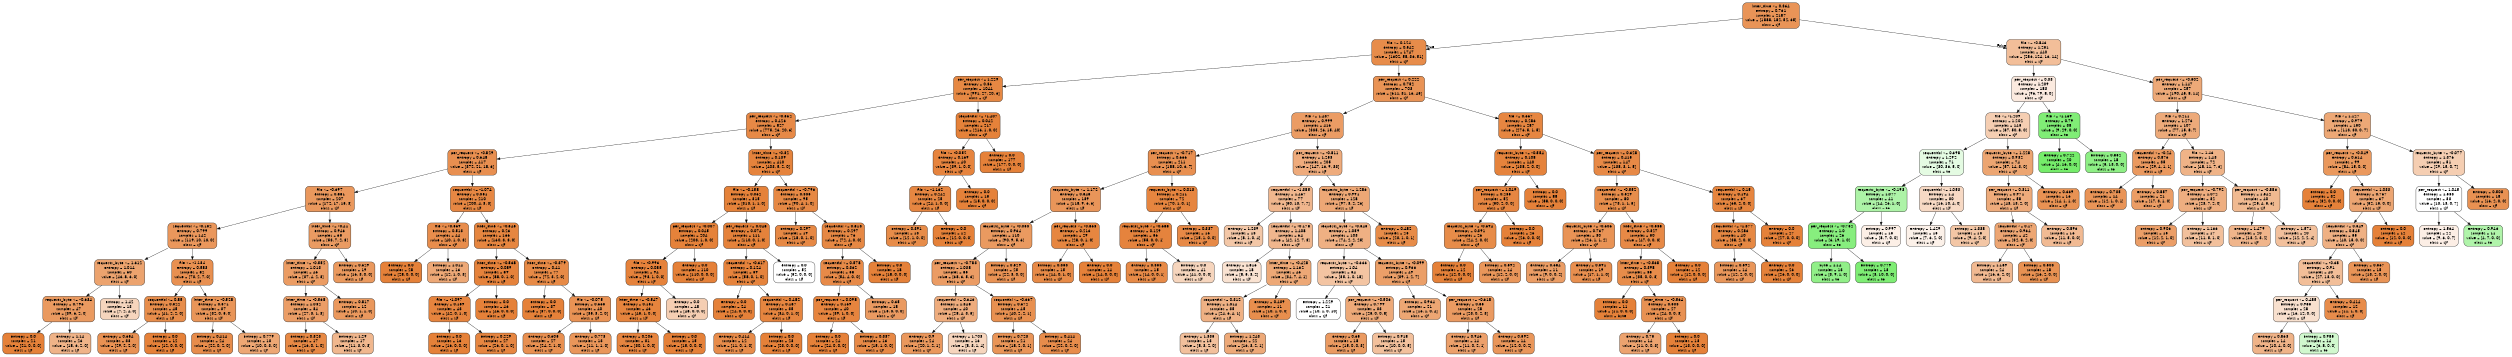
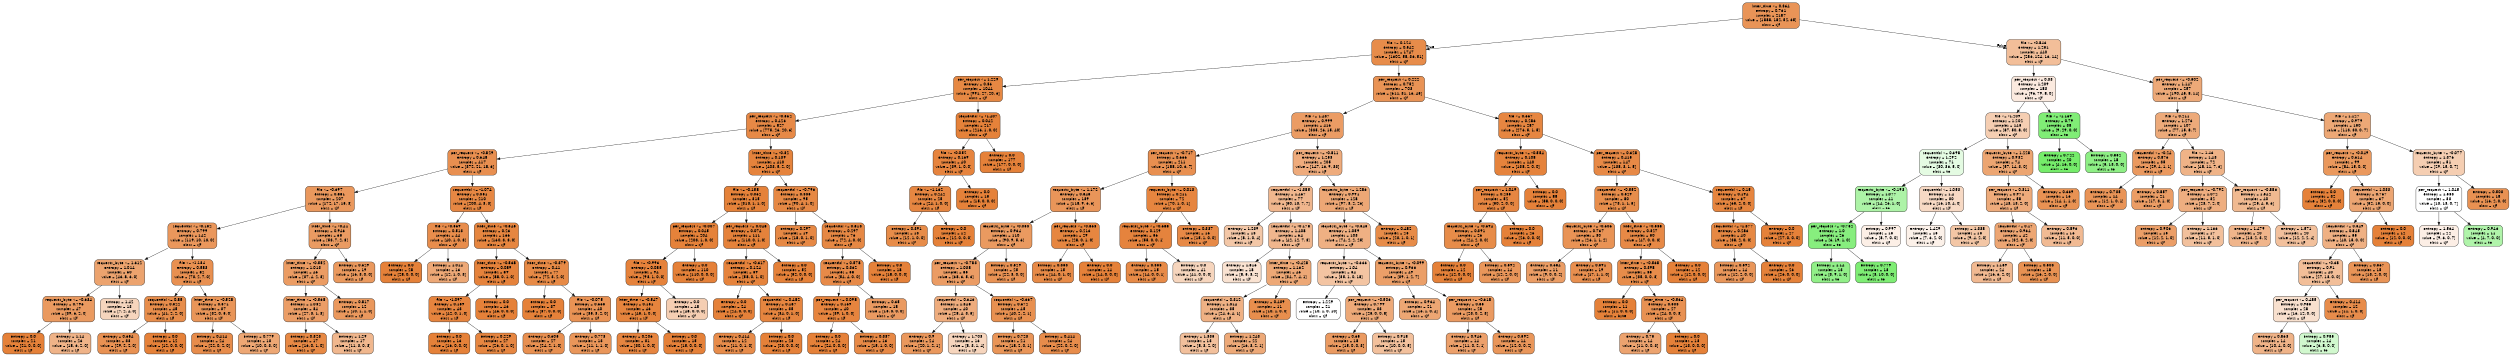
node "entropy = 0.0 samples = 52 value = [52, 0, 0, 0] class = sjf": fillcolor #ffffff -> #e58139
node "byte = 1.14 samples = 13 value = [3, 9, 1, 0] class = to": label "byte = 1.14 samples = 13 value = [3, 9, 1, 0] class = to" -> "entropy = 1.14 samples = 13 value = [3, 9, 1, 0] class = to"
